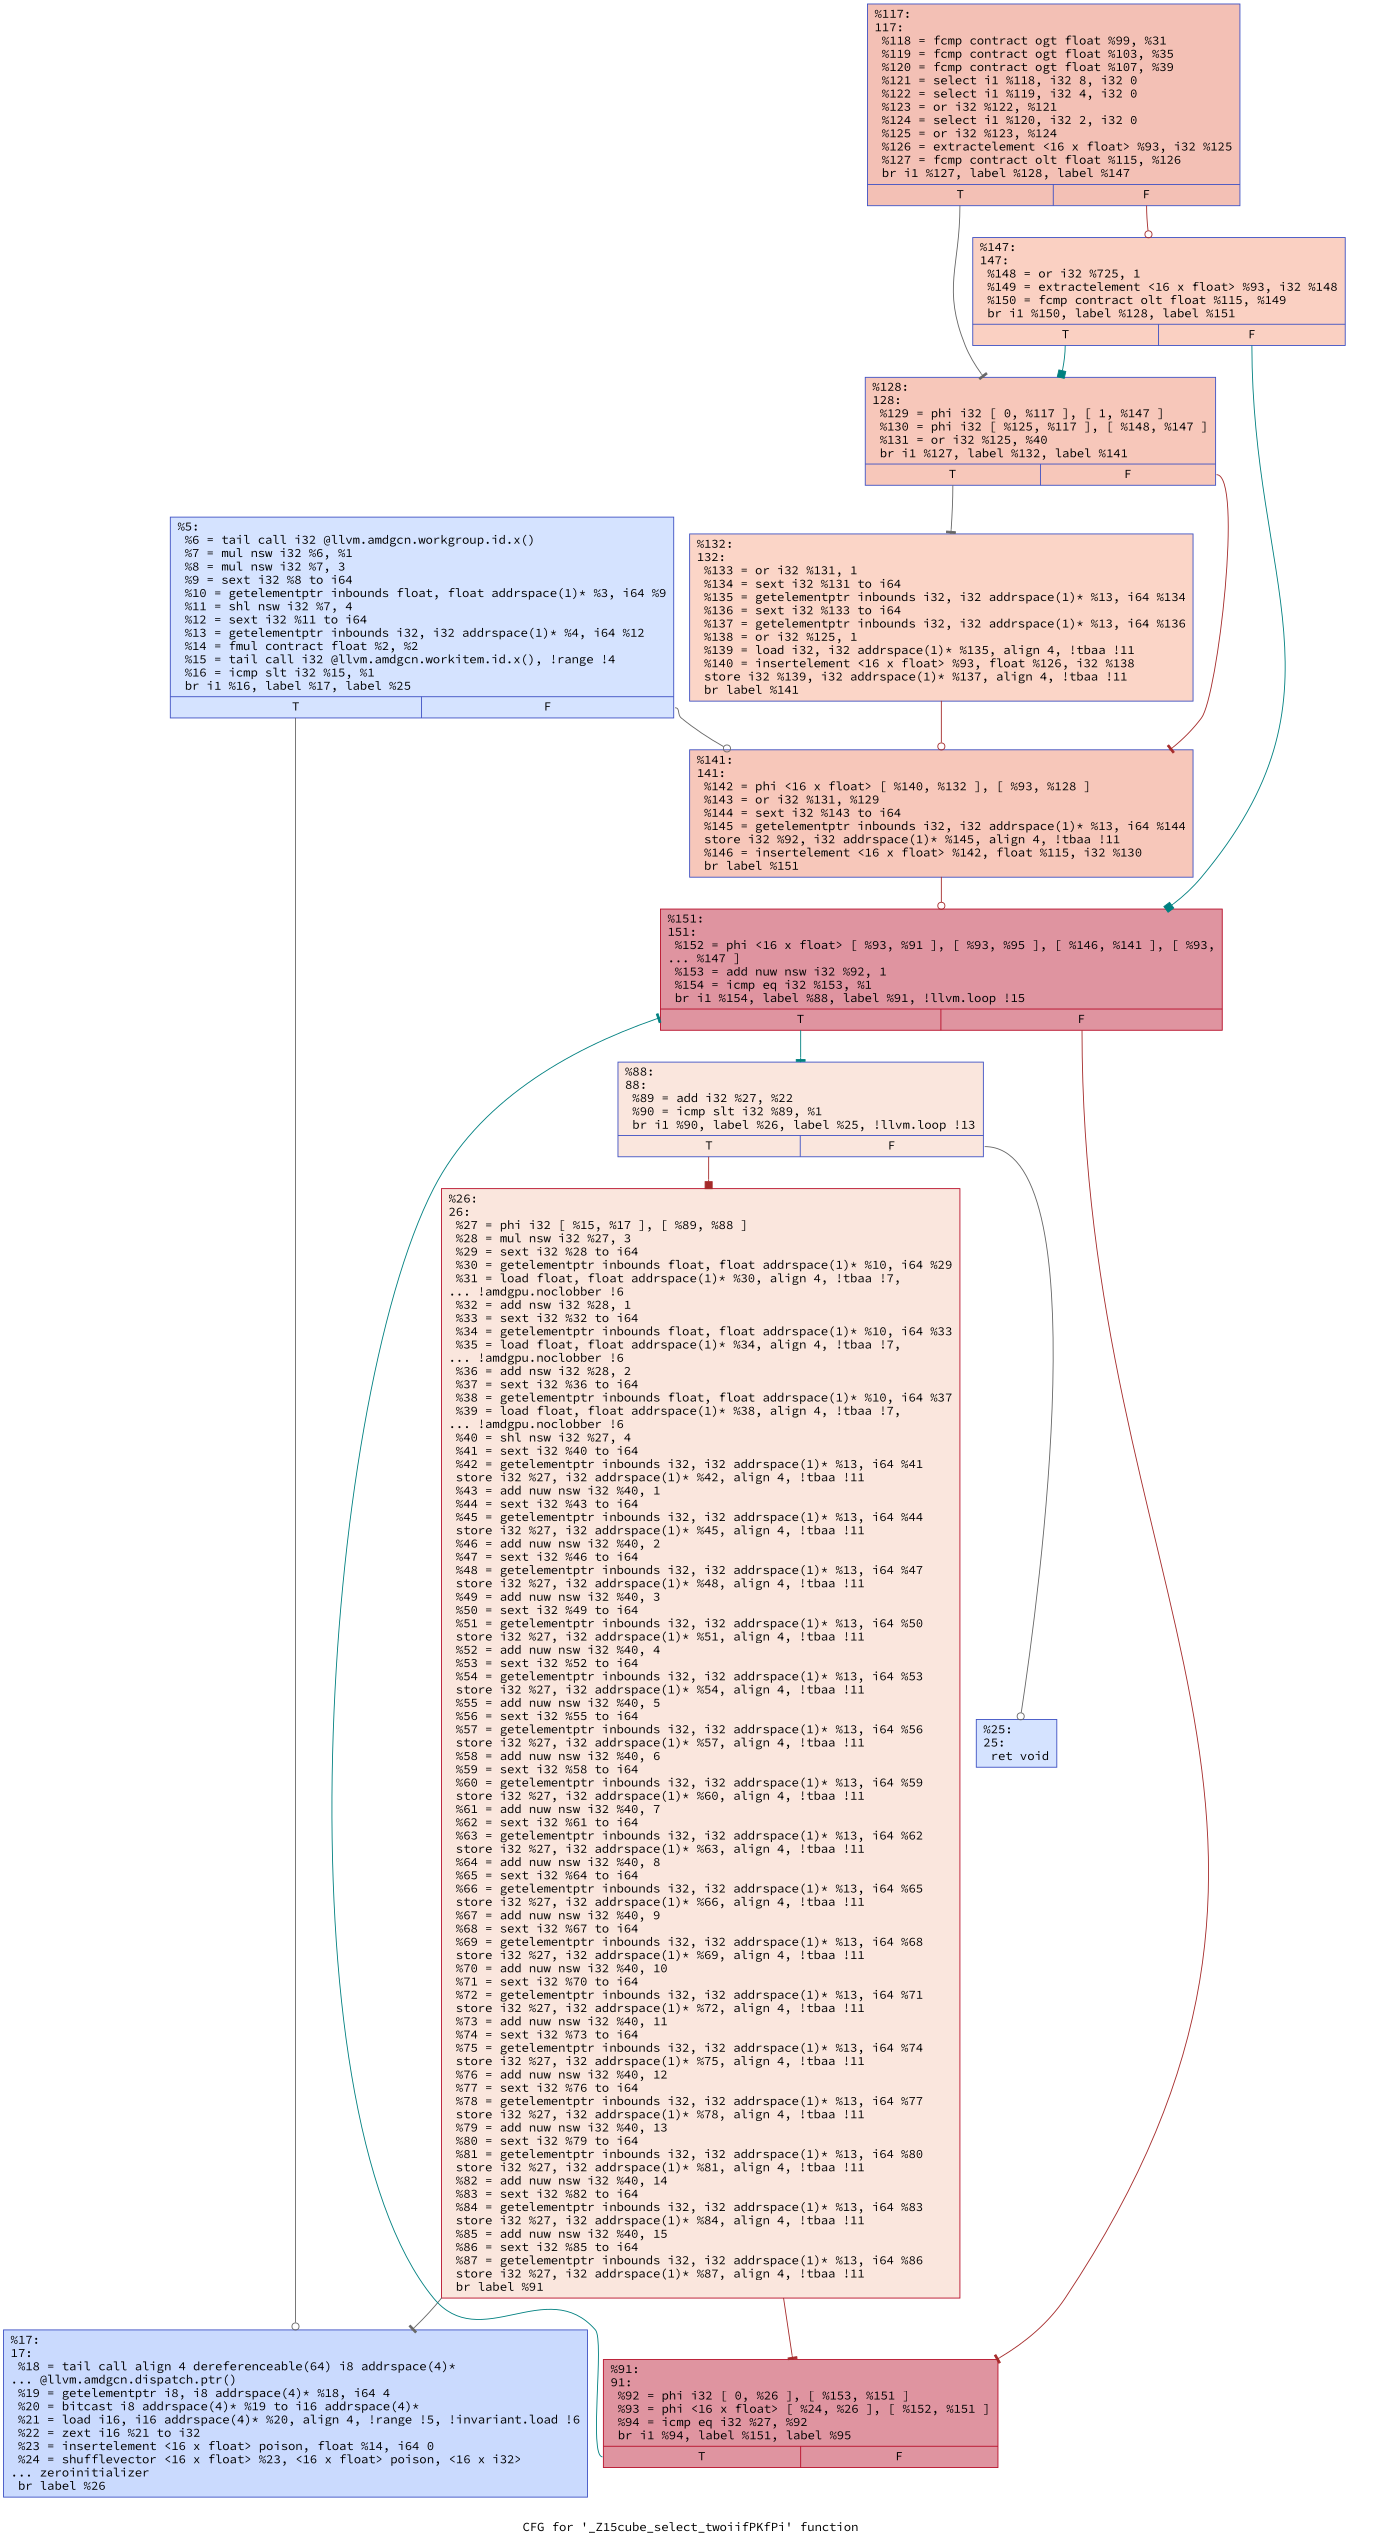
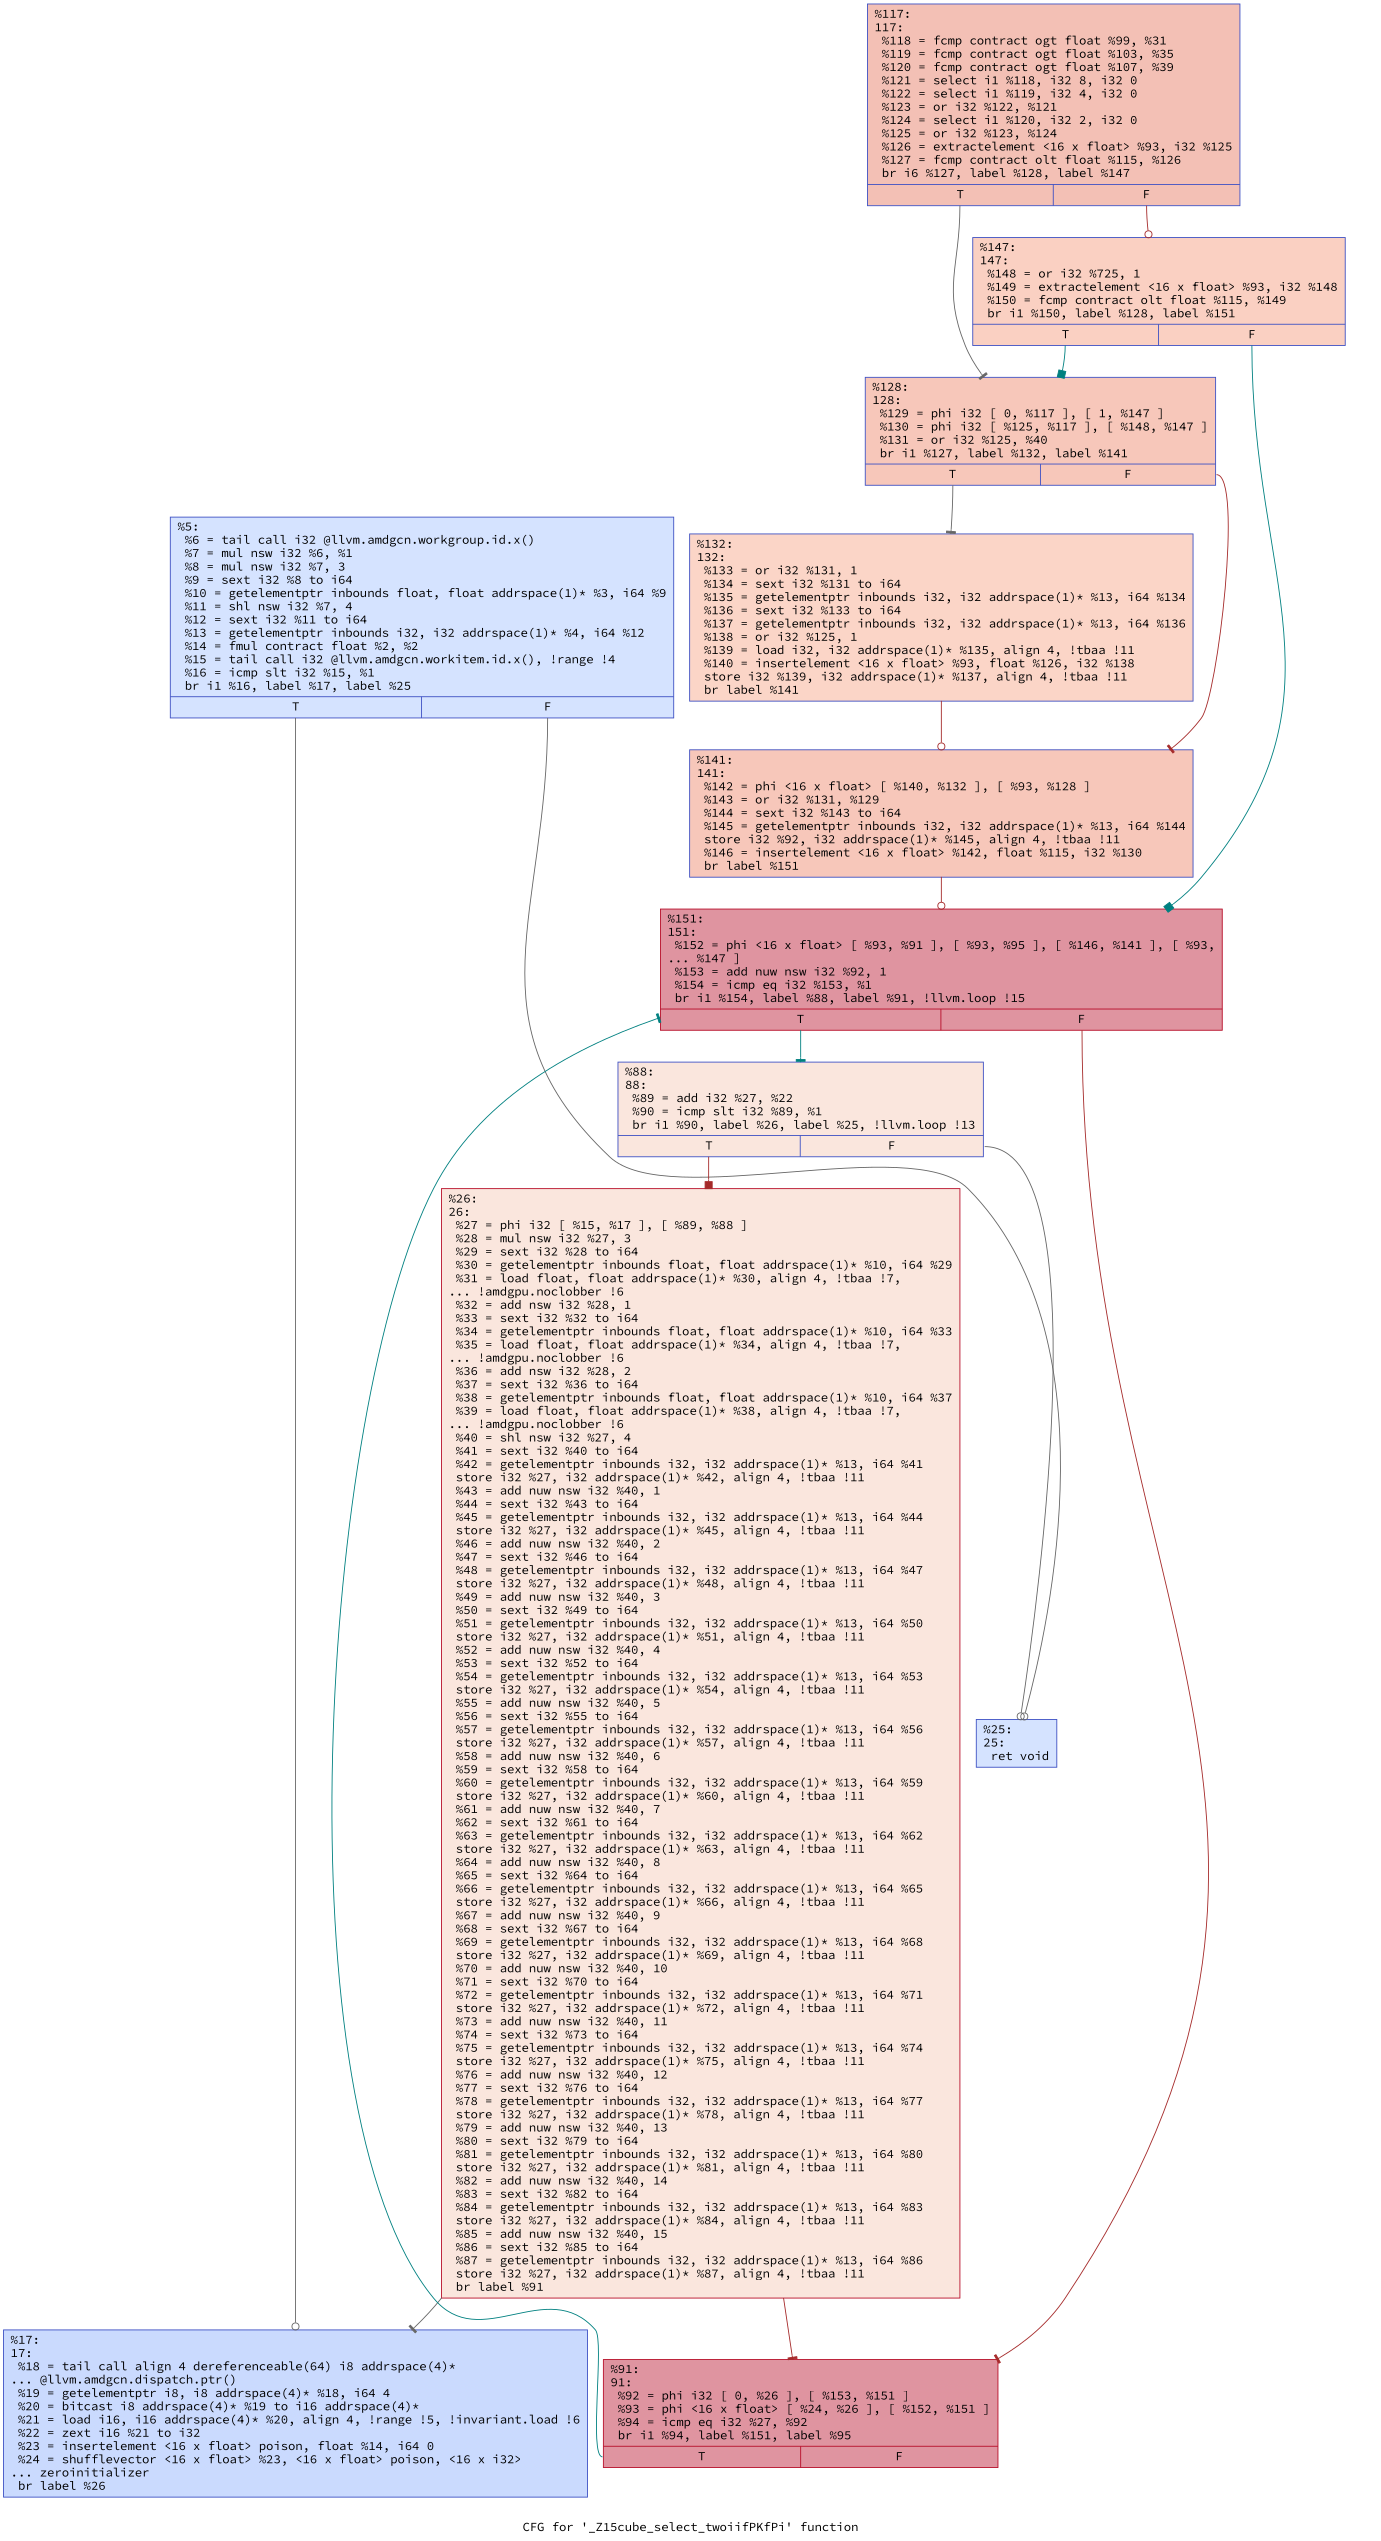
node "%117:": text "br i1 %127, label %128, label %147" -> "br i6 %127, label %128, label %147"
edge "%5:" -> "%141:": now "%5:" -> "%25:"
